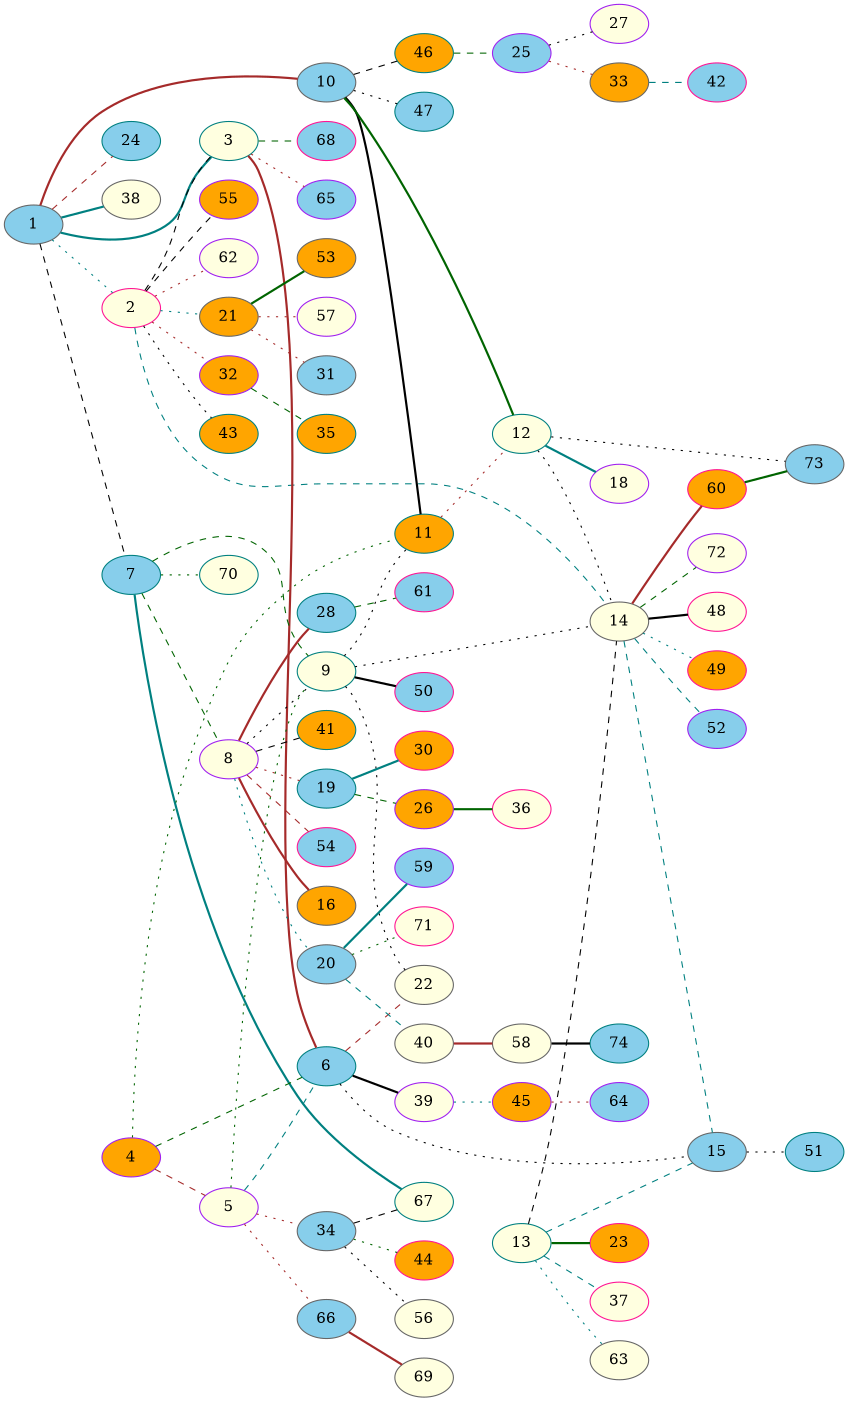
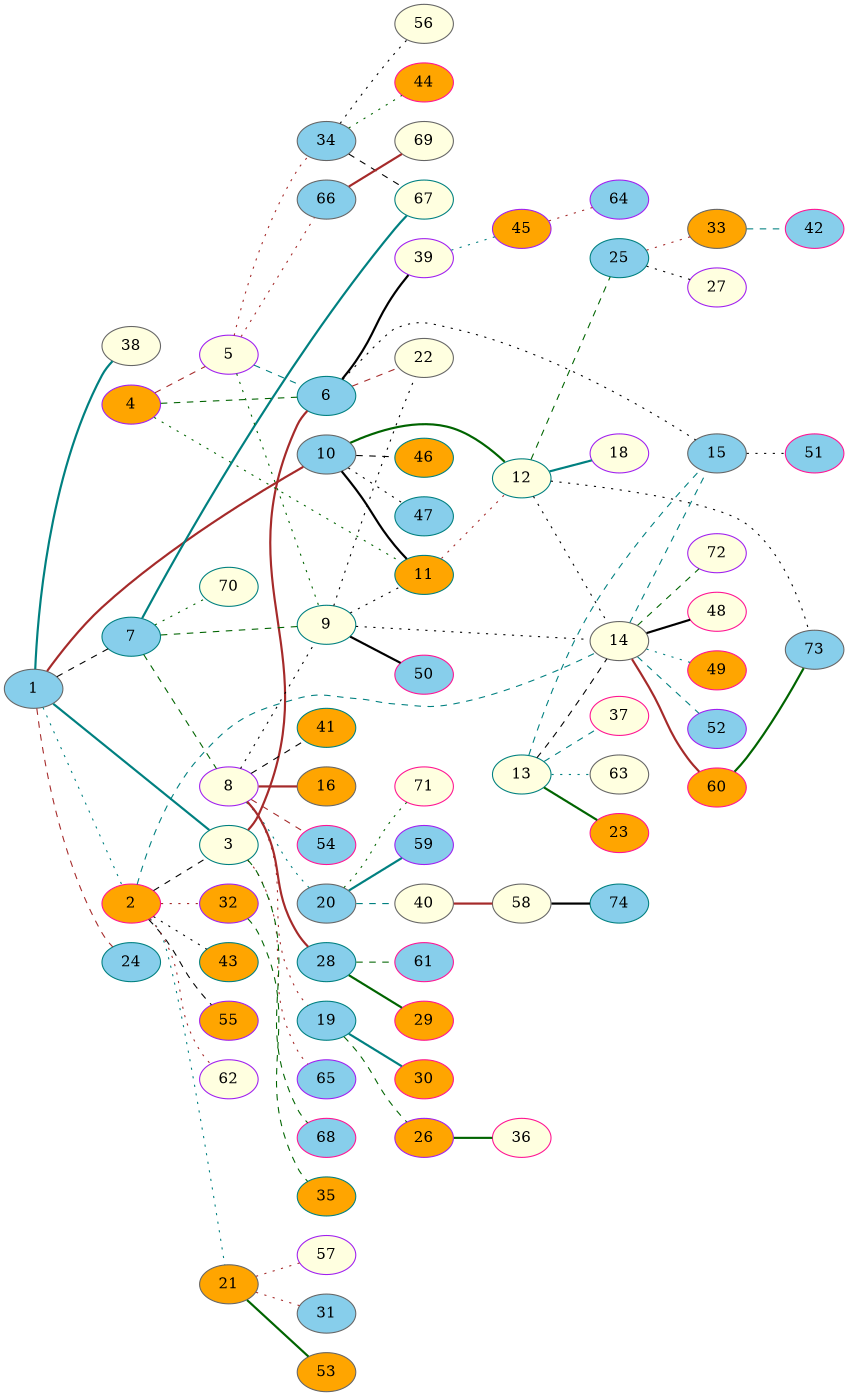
edge "46" -- "25": now "12" -- "25"
node "25": color purple -> teal
node "2": fillcolor lightyellow -> orange
node "29": added
node "51": color teal -> deeppink
